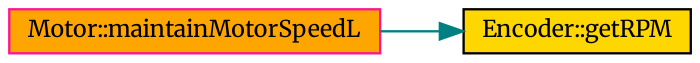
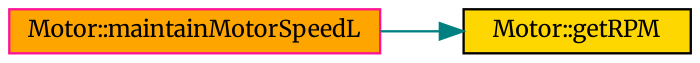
node "Encoder::getRPM": label "Encoder::getRPM" -> "Motor::getRPM"
